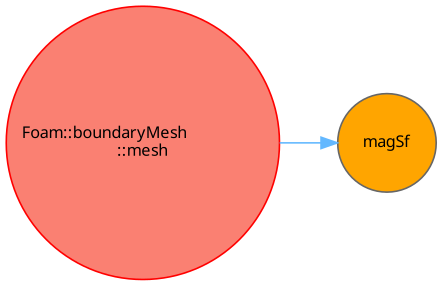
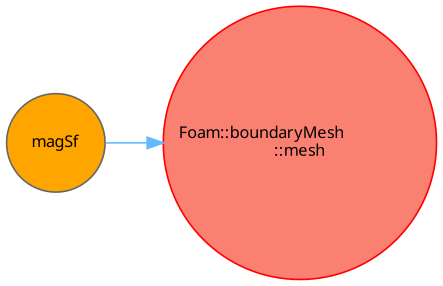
edge "Foam::boundaryMesh ::mesh" -> "magSf": reversed
